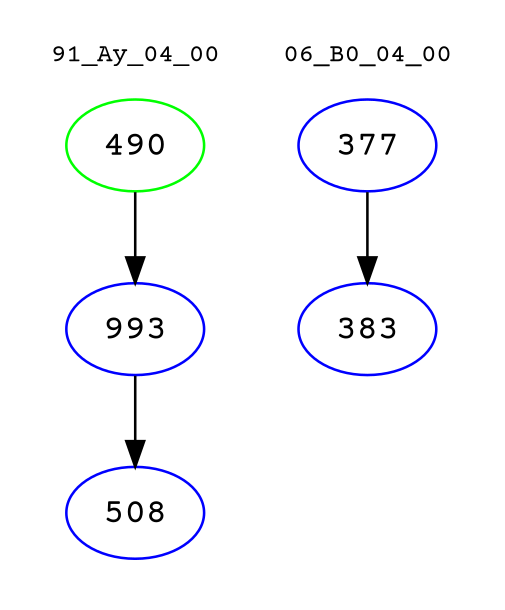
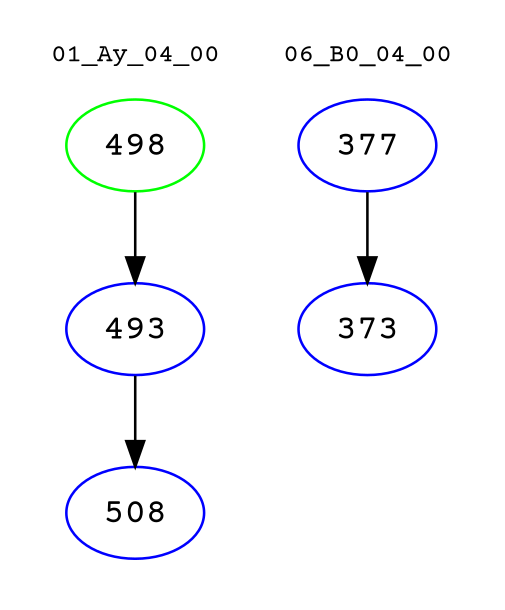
cluster "91_Ay_04_00": label "91_Ay_04_00" -> "01_Ay_04_00"
node "490": label "490" -> "498"
node "993": label "993" -> "493"
node "383": label "383" -> "373"
